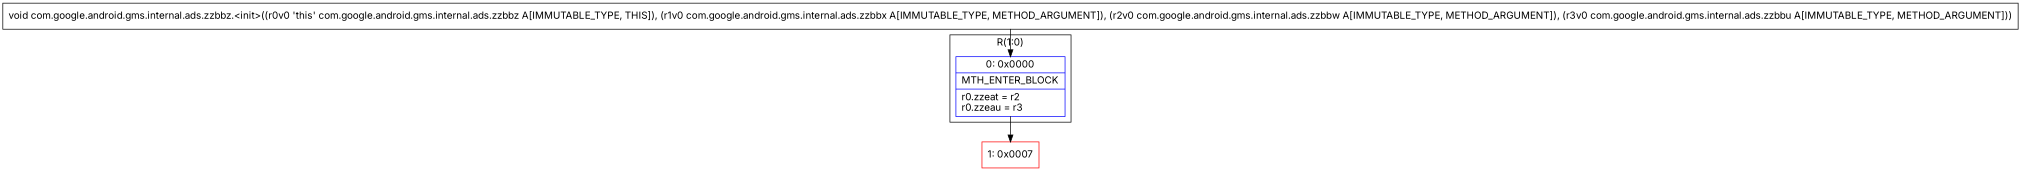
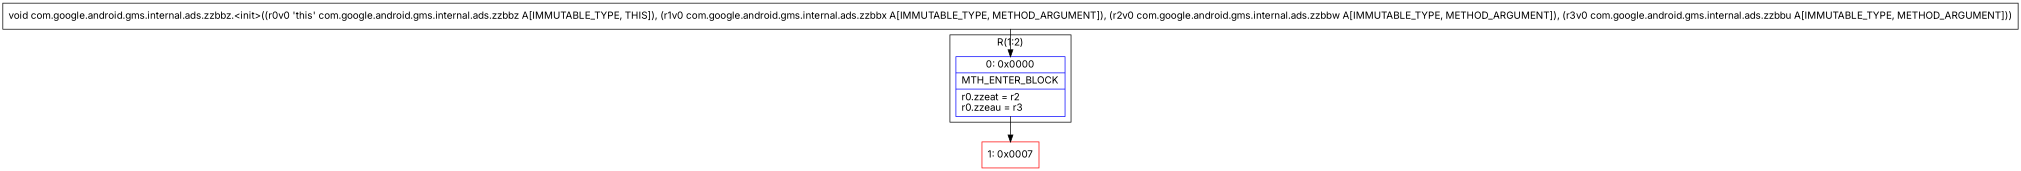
cluster "R(1:0)": label "R(1:0)" -> "R(1:2)"
